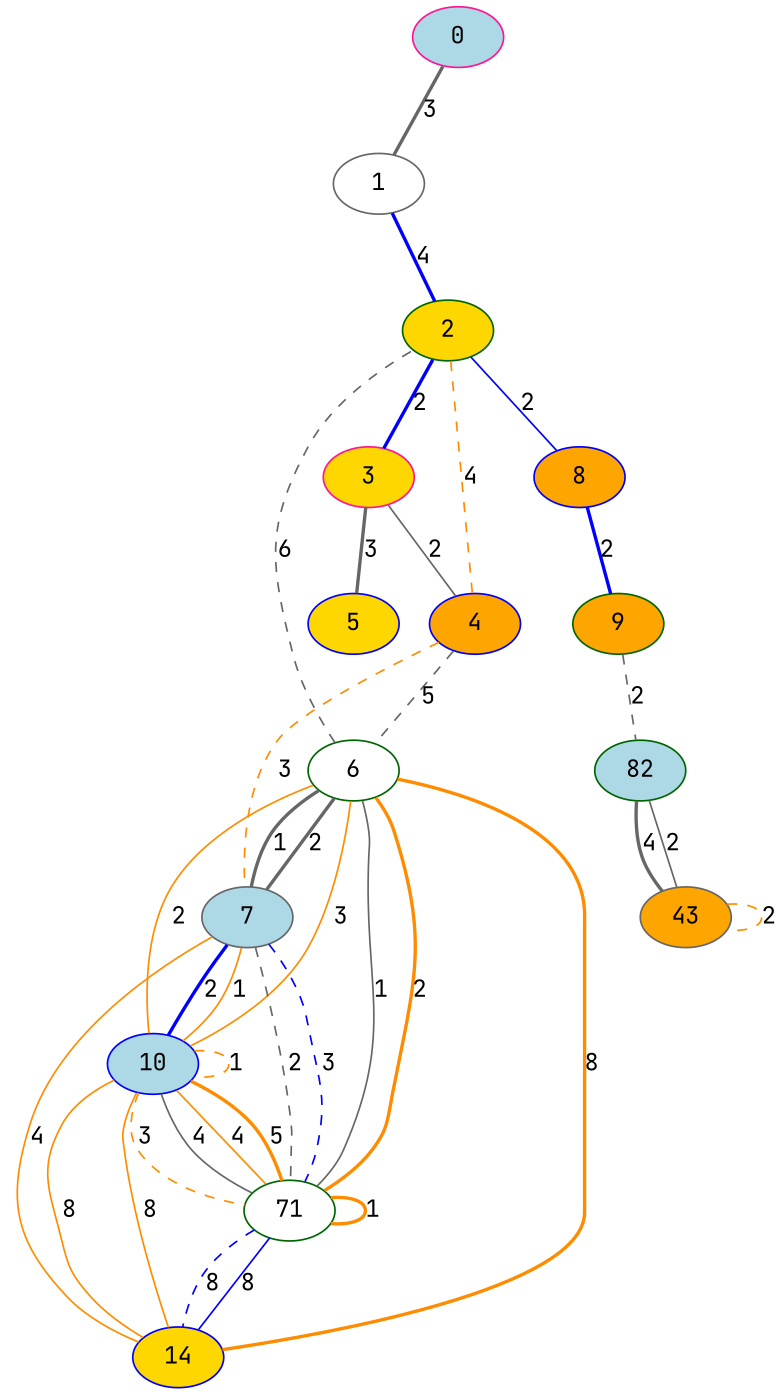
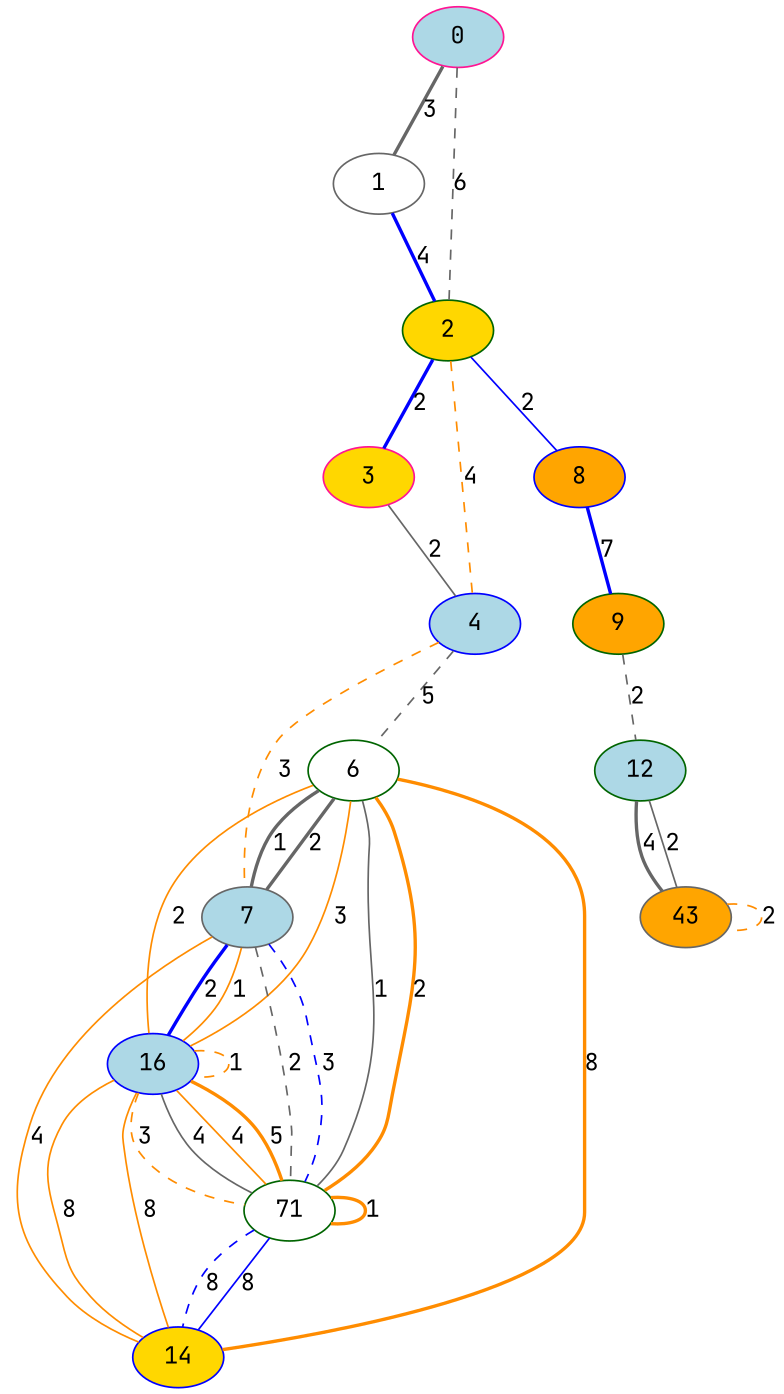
edge "2" -- "6": now "2" -- "0"
edge "8" -- "9": label "2" -> "7"
node "5": removed
node "4": fillcolor orange -> lightblue
node "82": label "82" -> "12"
node "10": label "10" -> "16"
